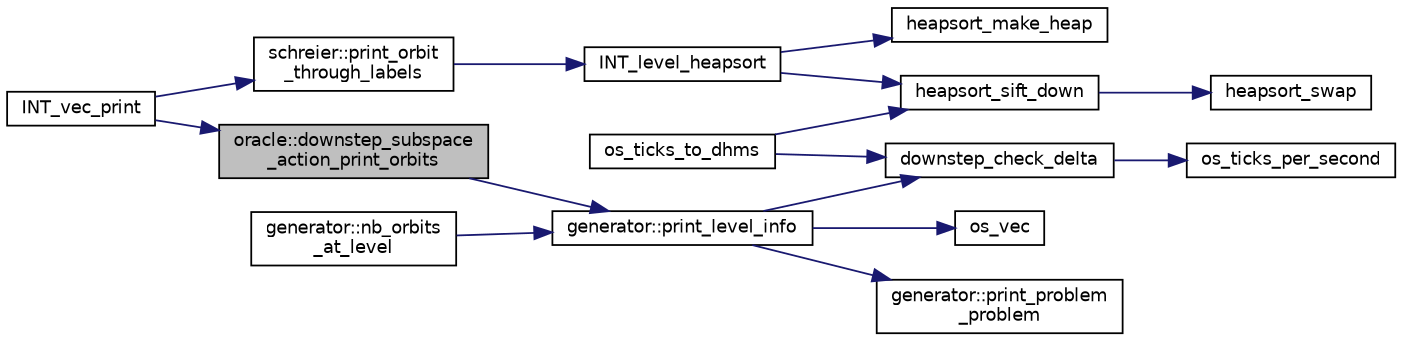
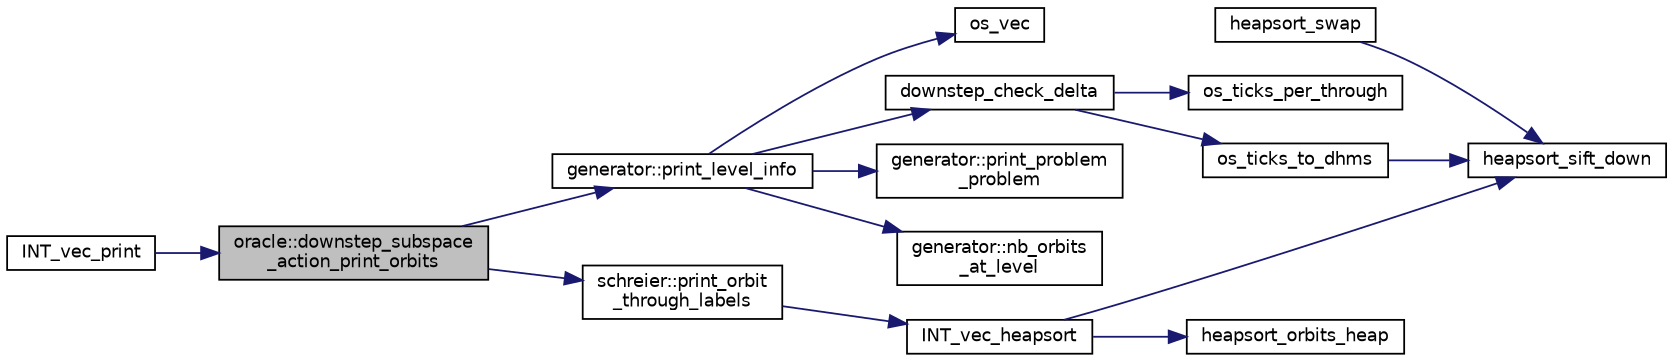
node "heapsort_make_heap": label "heapsort_make_heap" -> "heapsort_orbits_heap"
node "INT_level_heapsort": label "INT_level_heapsort" -> "INT_vec_heapsort"
edge "INT_vec_print" -> "schreier::print_orbit _through_labels": now "oracle::downstep_subspace _action_print_orbits" -> "schreier::print_orbit _through_labels"
edge "heapsort_sift_down" -> "heapsort_swap": reversed
edge "os_ticks_to_dhms" -> "downstep_check_delta": reversed
node "os_ticks_per_second": label "os_ticks_per_second" -> "os_ticks_per_through"
edge "generator::nb_orbits _at_level" -> "generator::print_level_info": reversed
